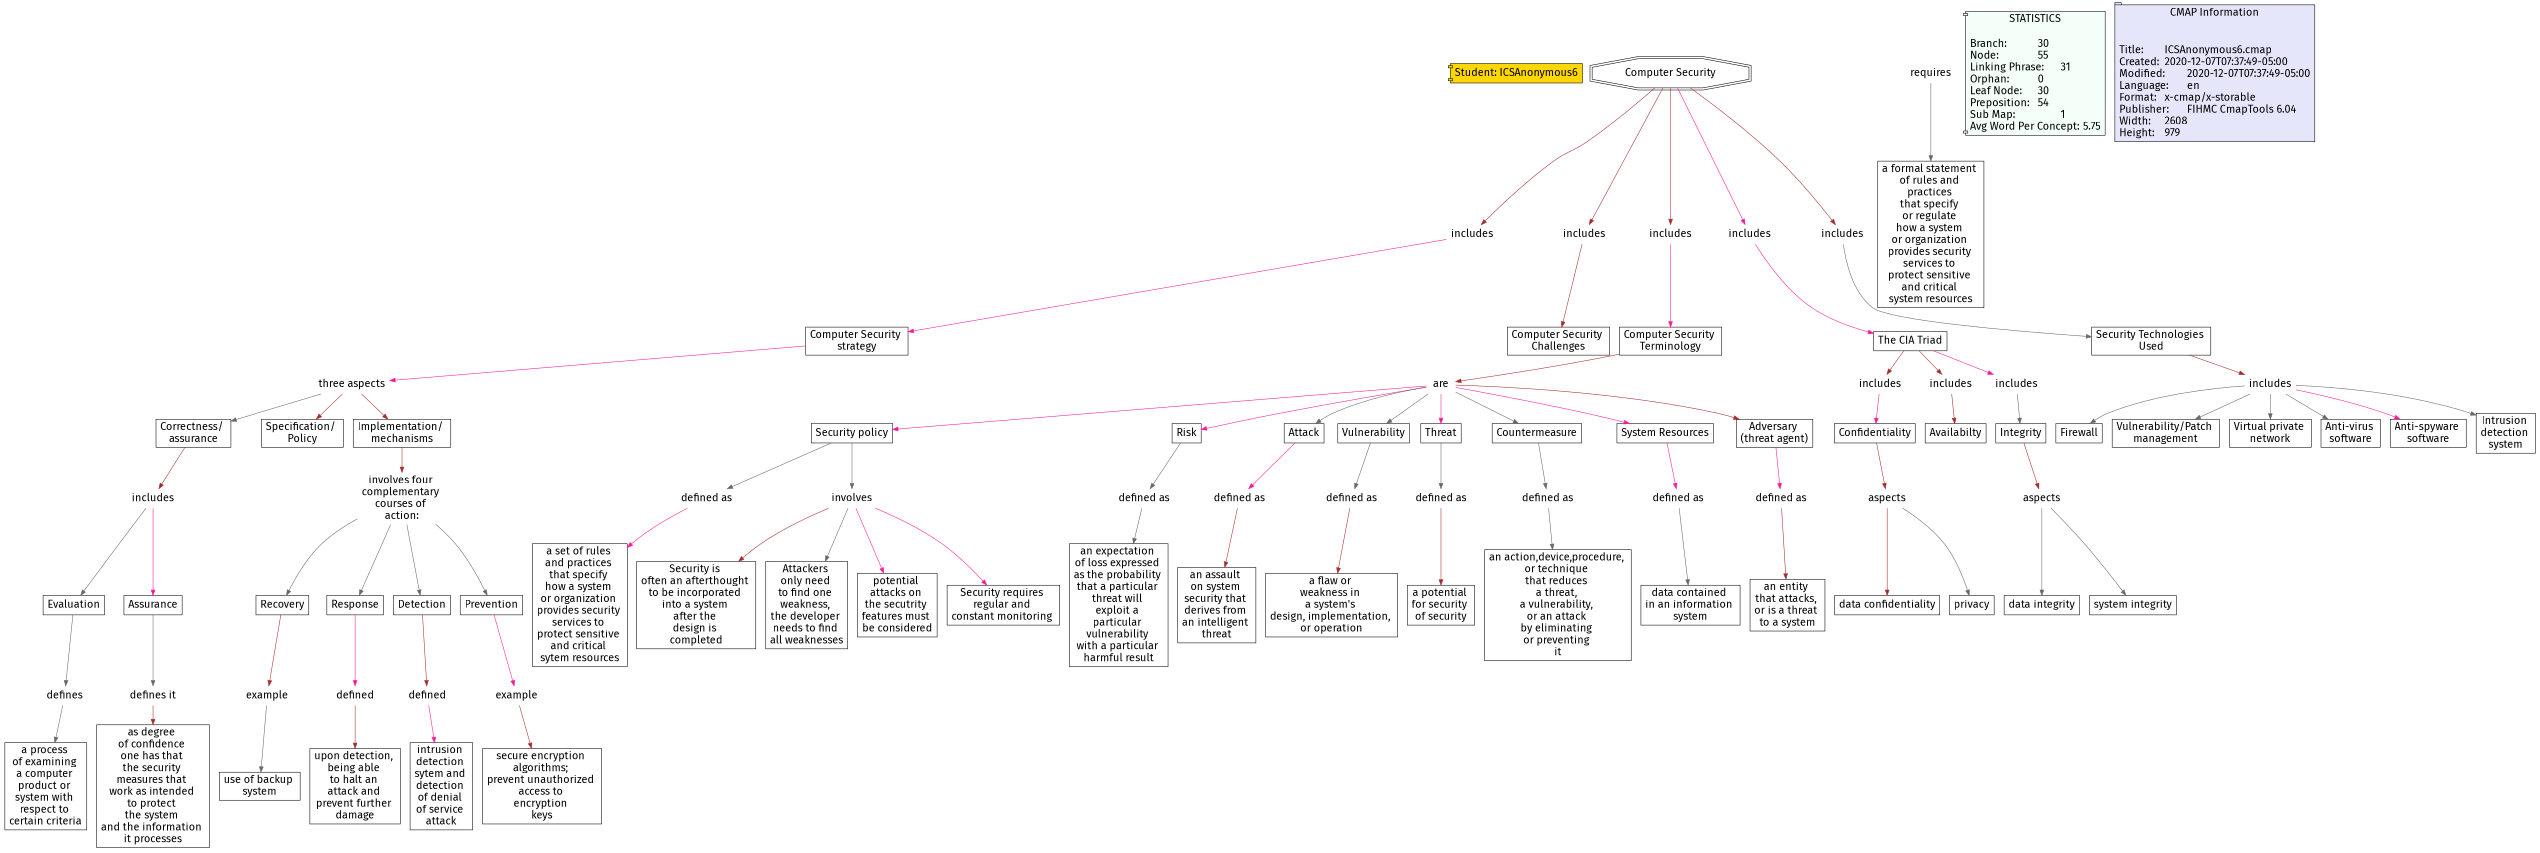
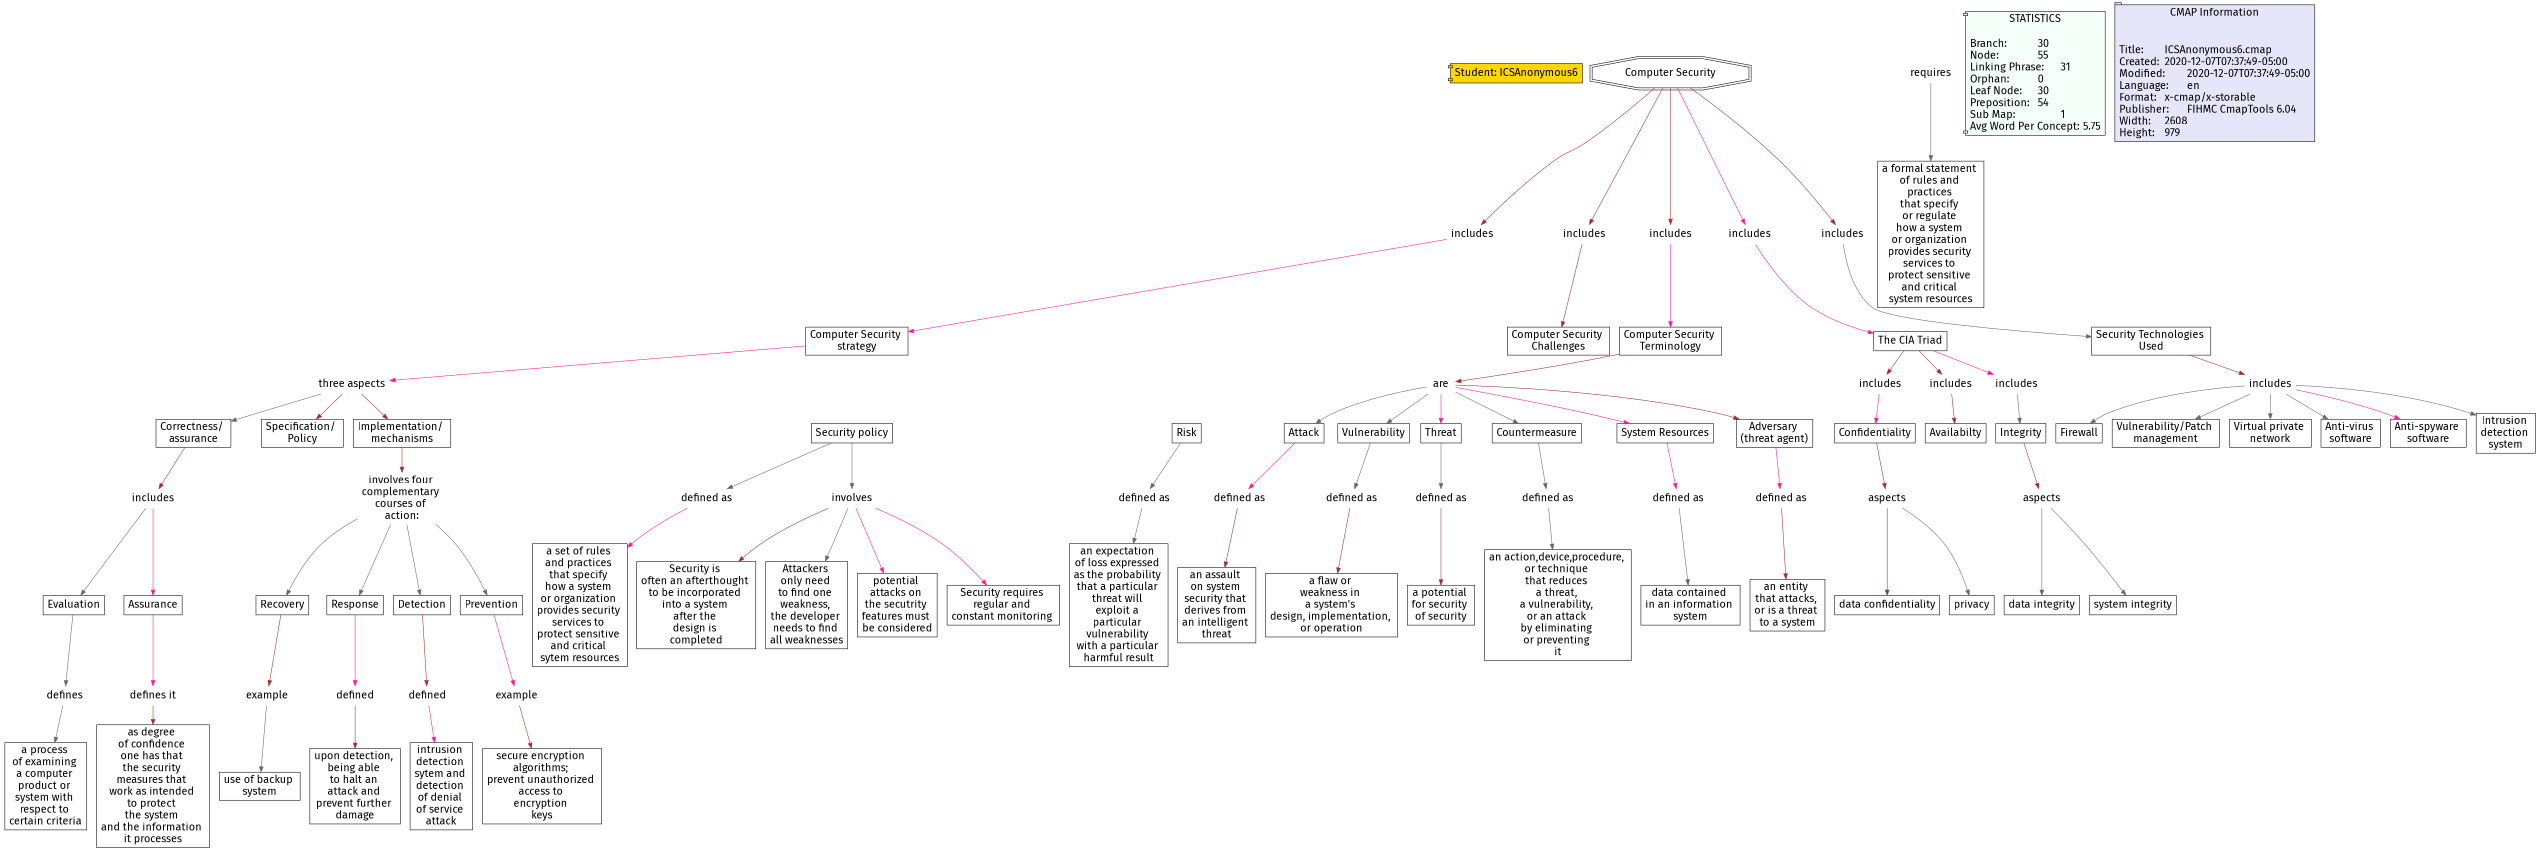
edge "are" -> "Risk": removed
edge "are" -> "Security policy": removed
edge "Assurance" -> "defines it": color gray40 -> deeppink
